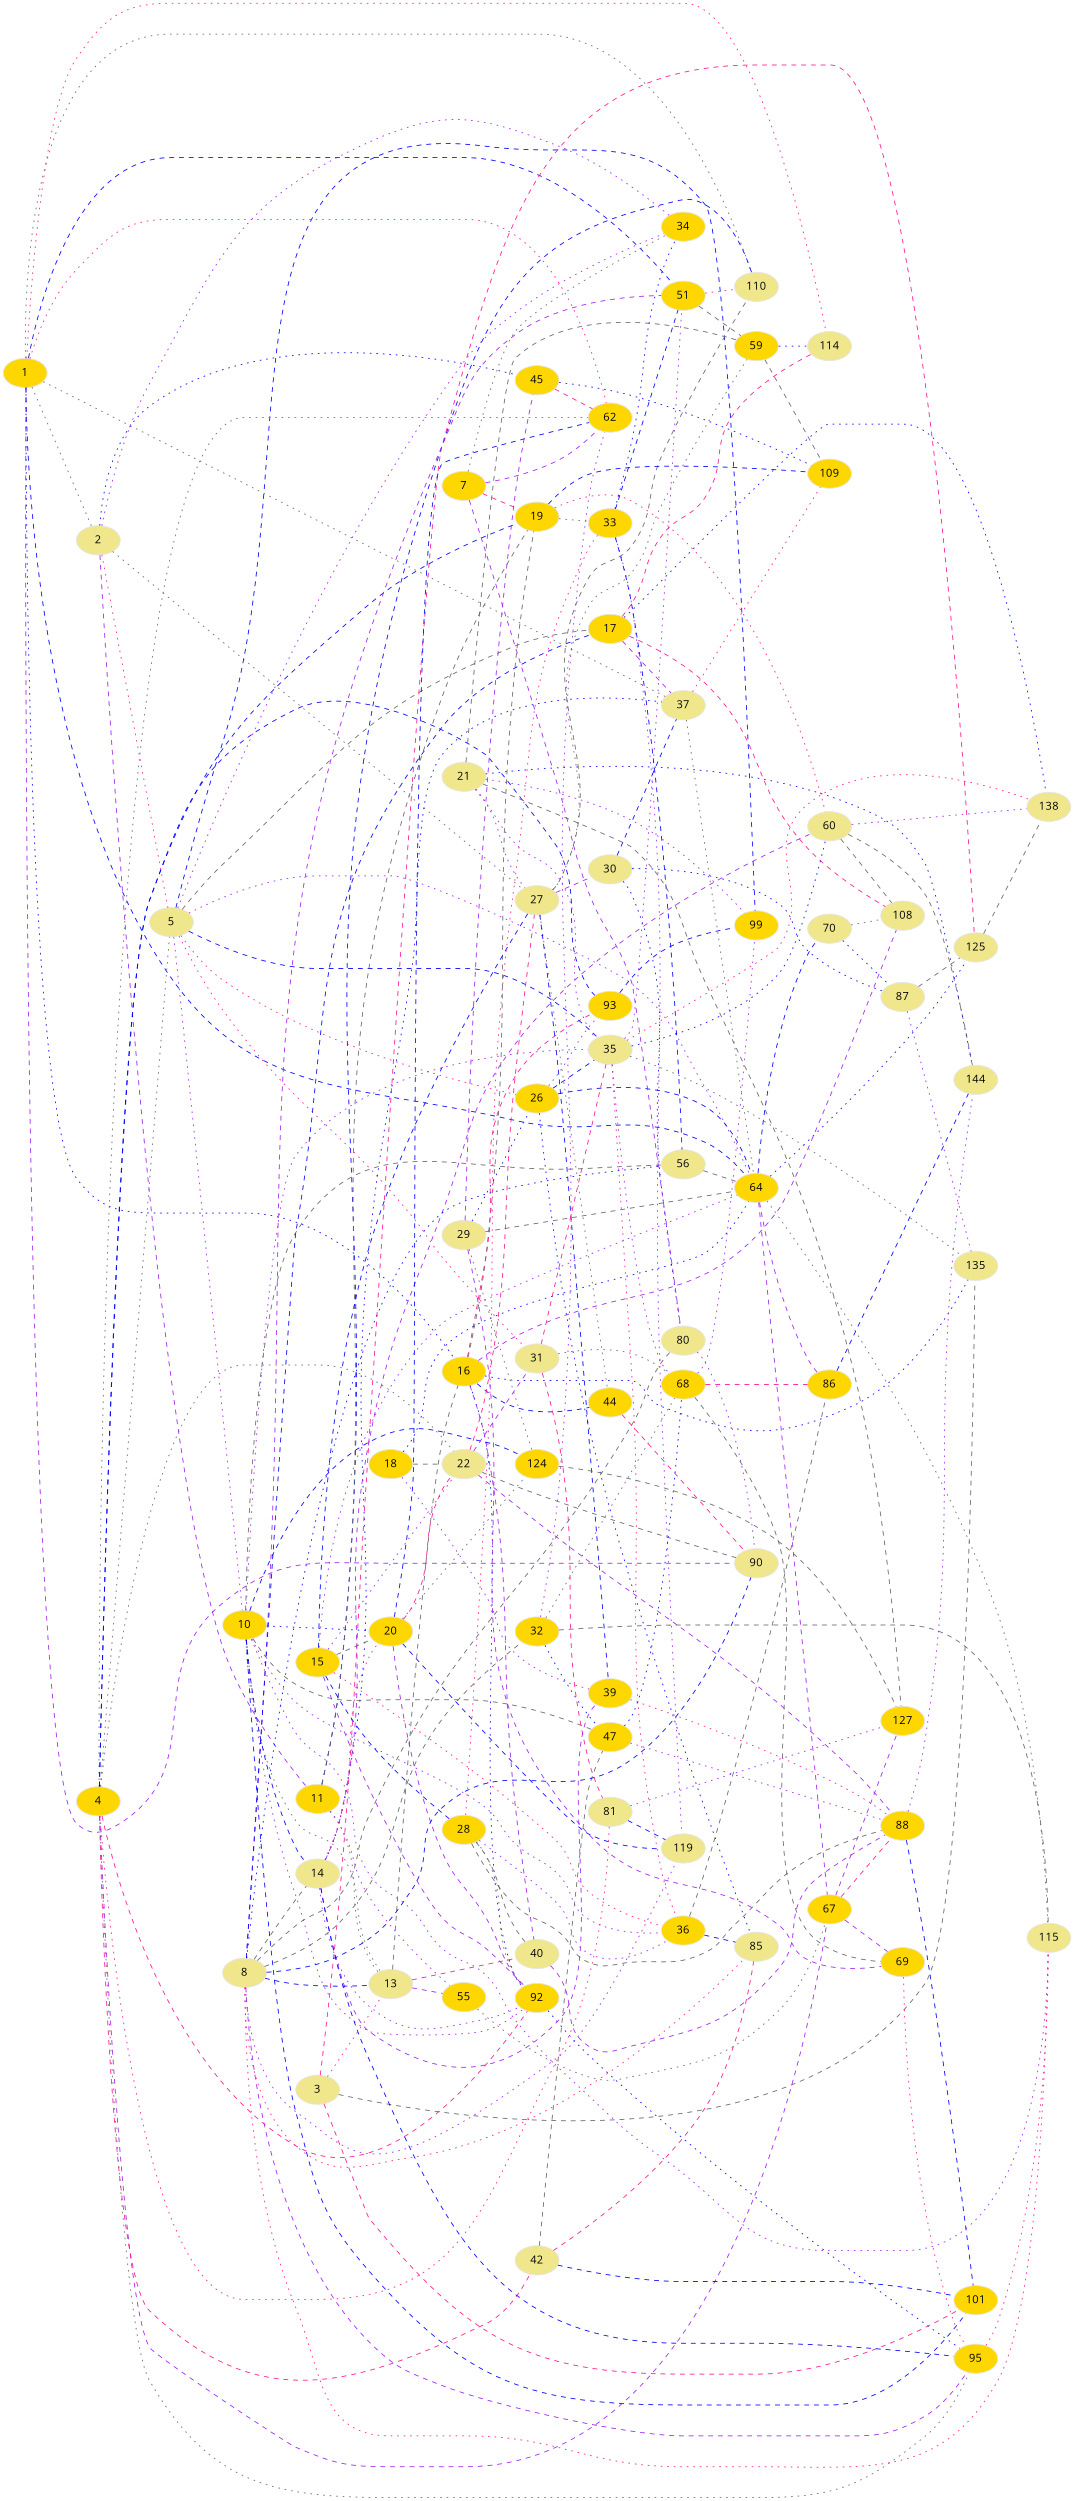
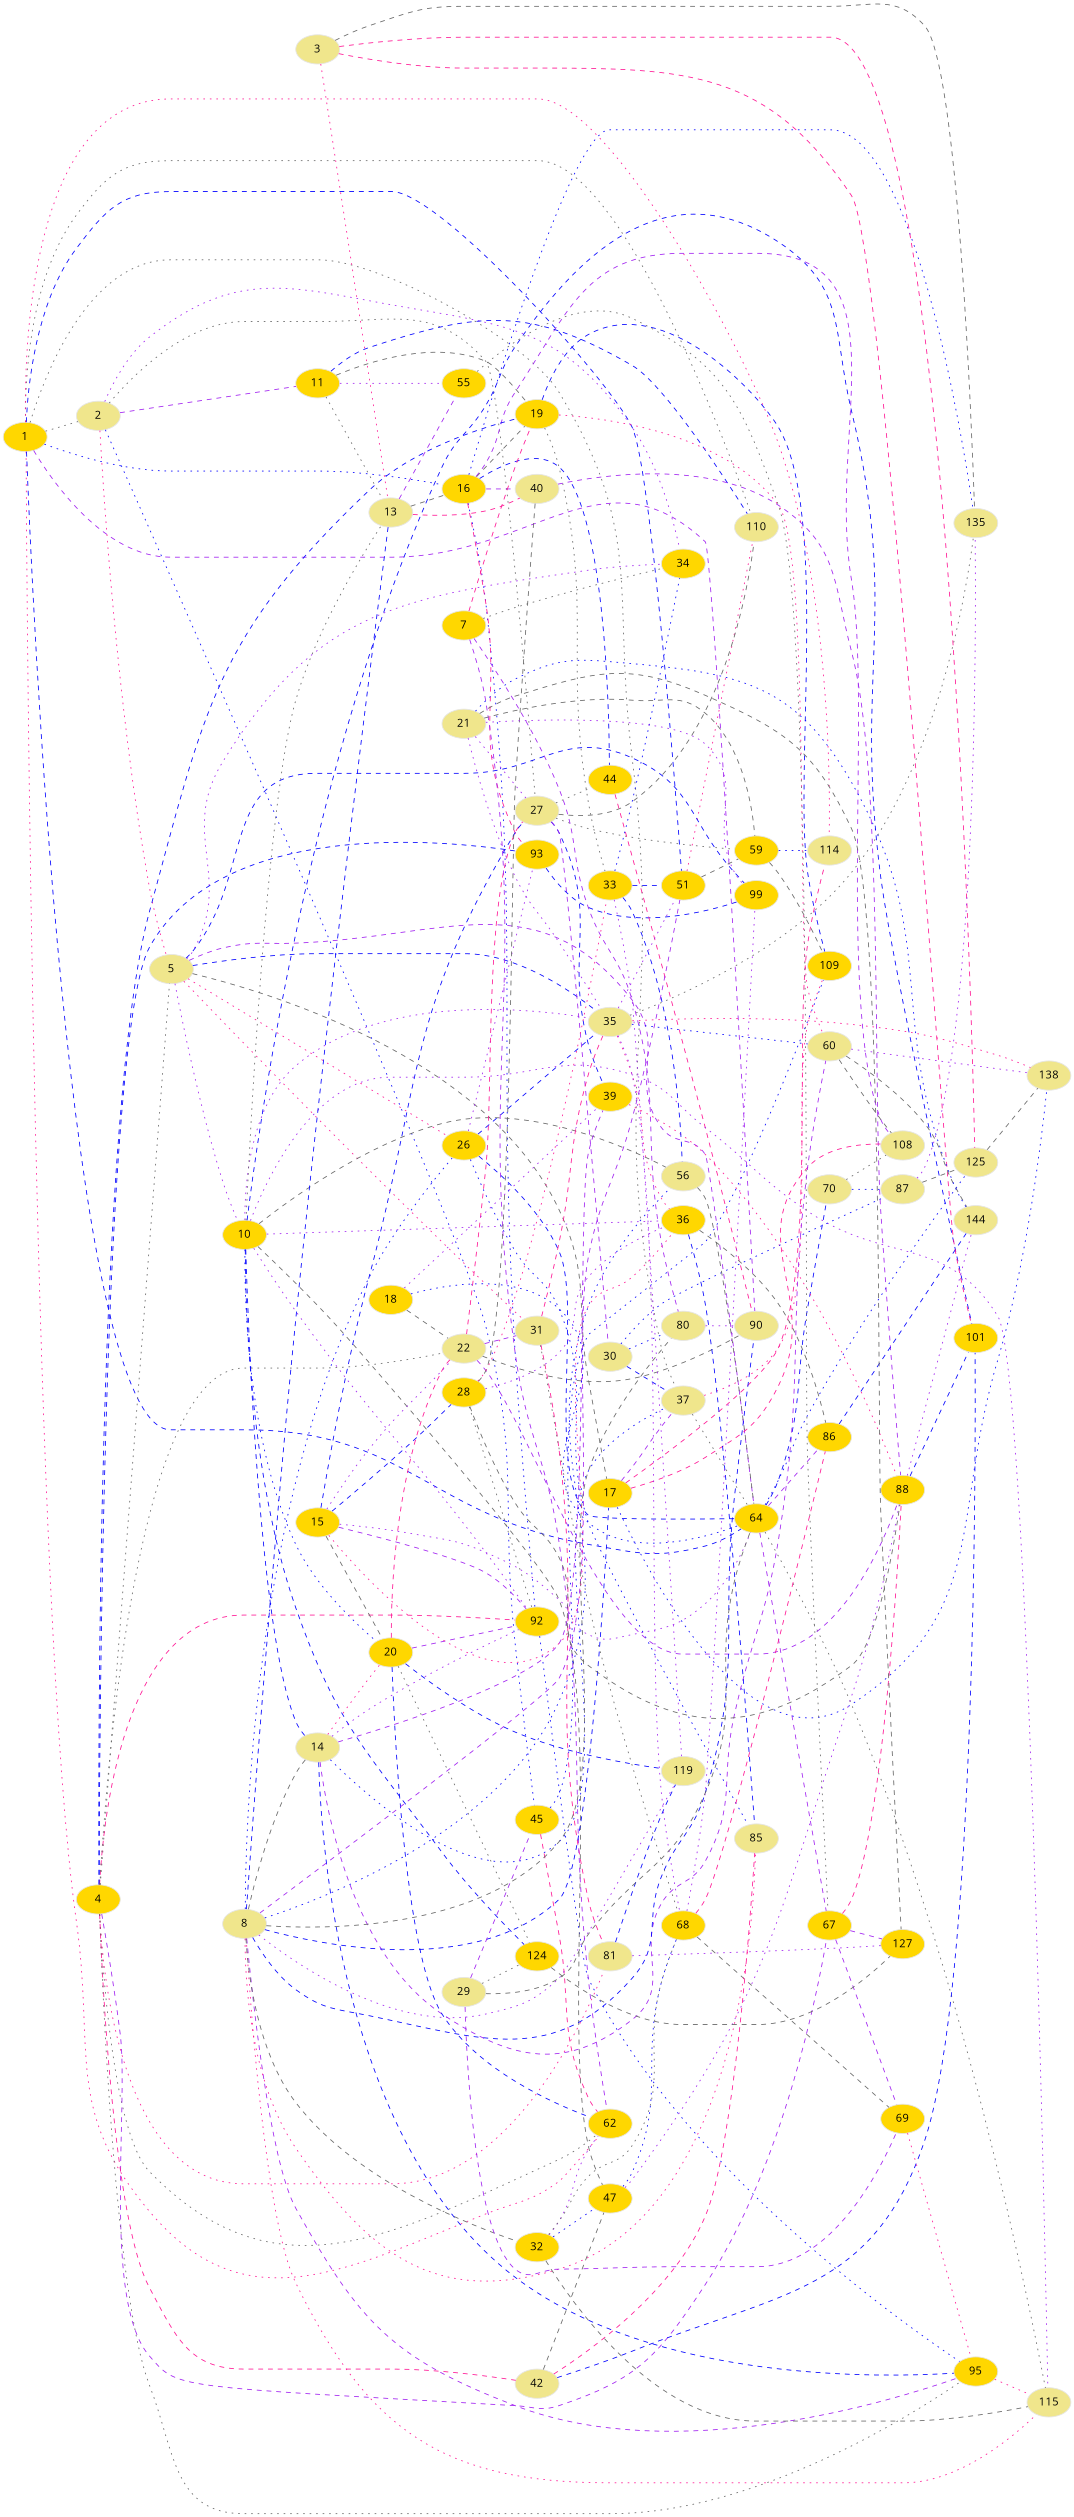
edge "5" -- "64": style dotted -> dashed
edge "26" -- "29": now "26" -- "8"
